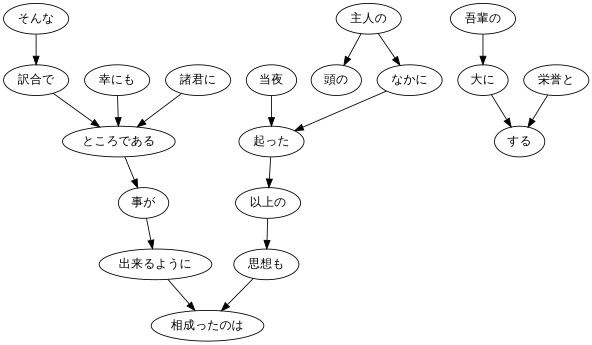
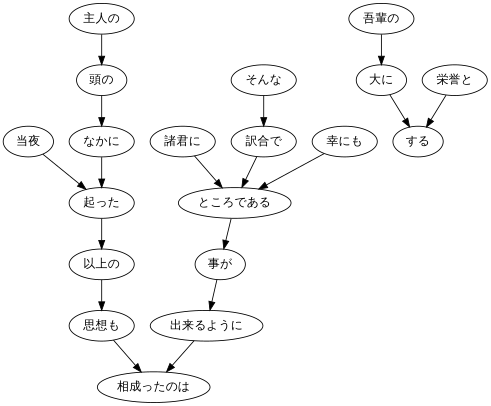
edge "主人の" -> "なかに": now "頭の" -> "なかに"
